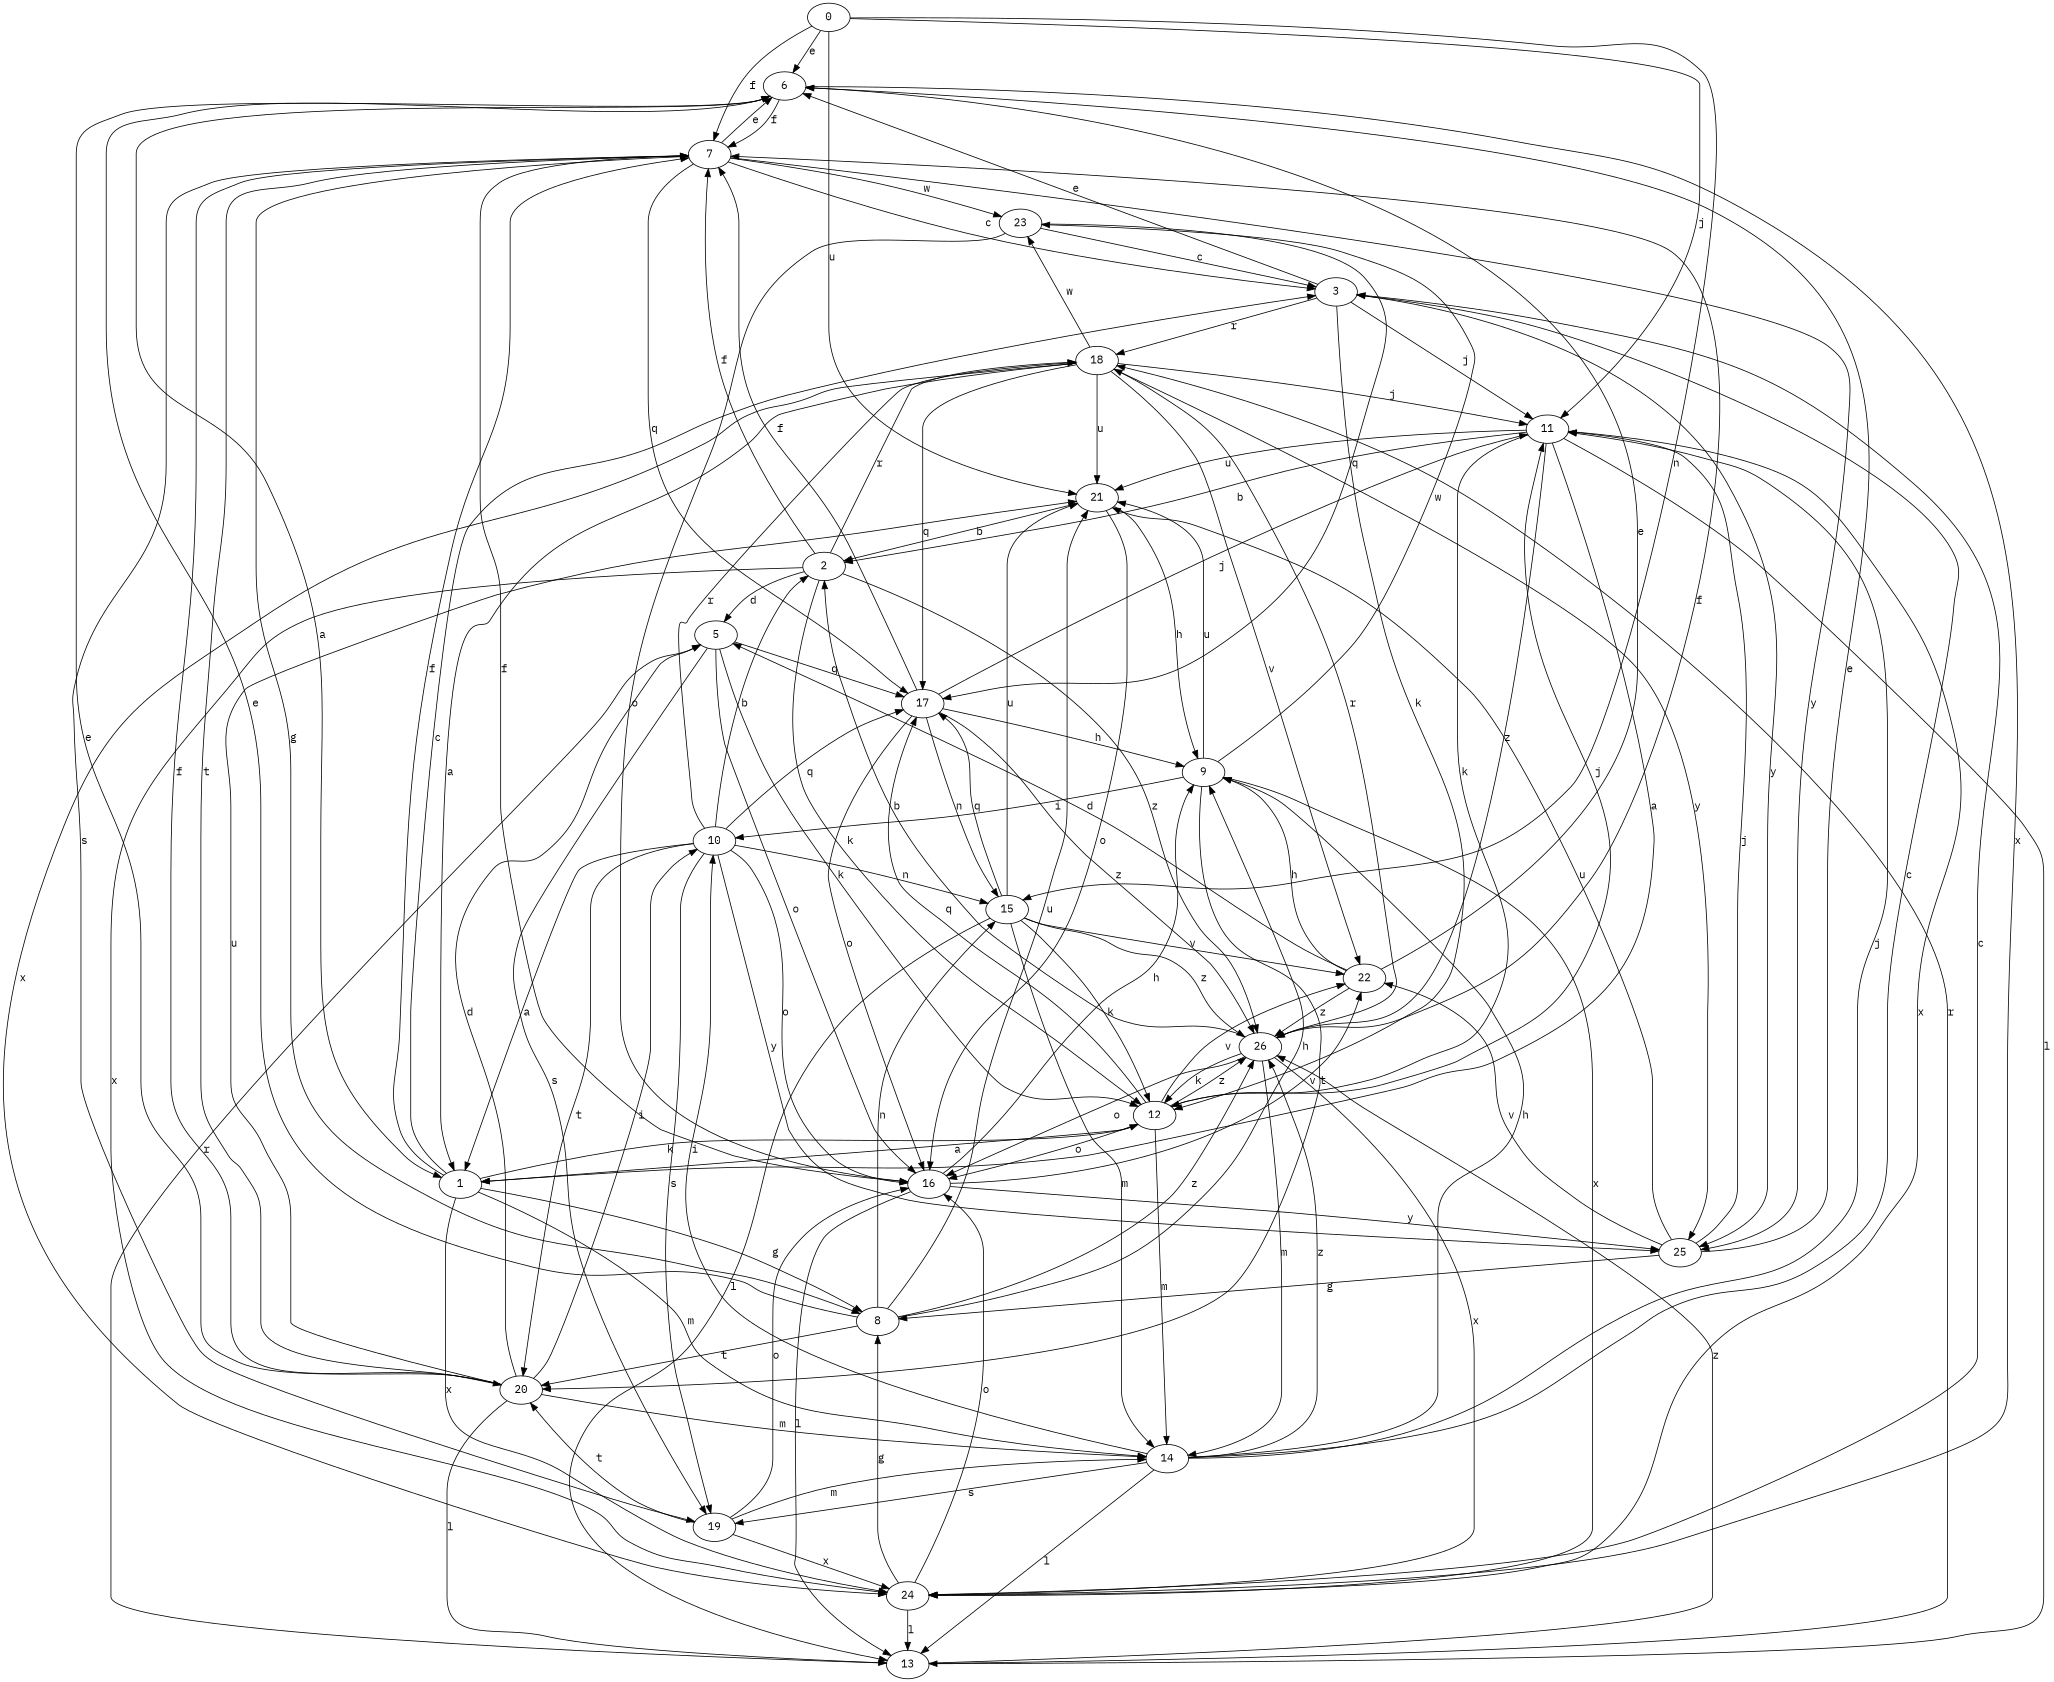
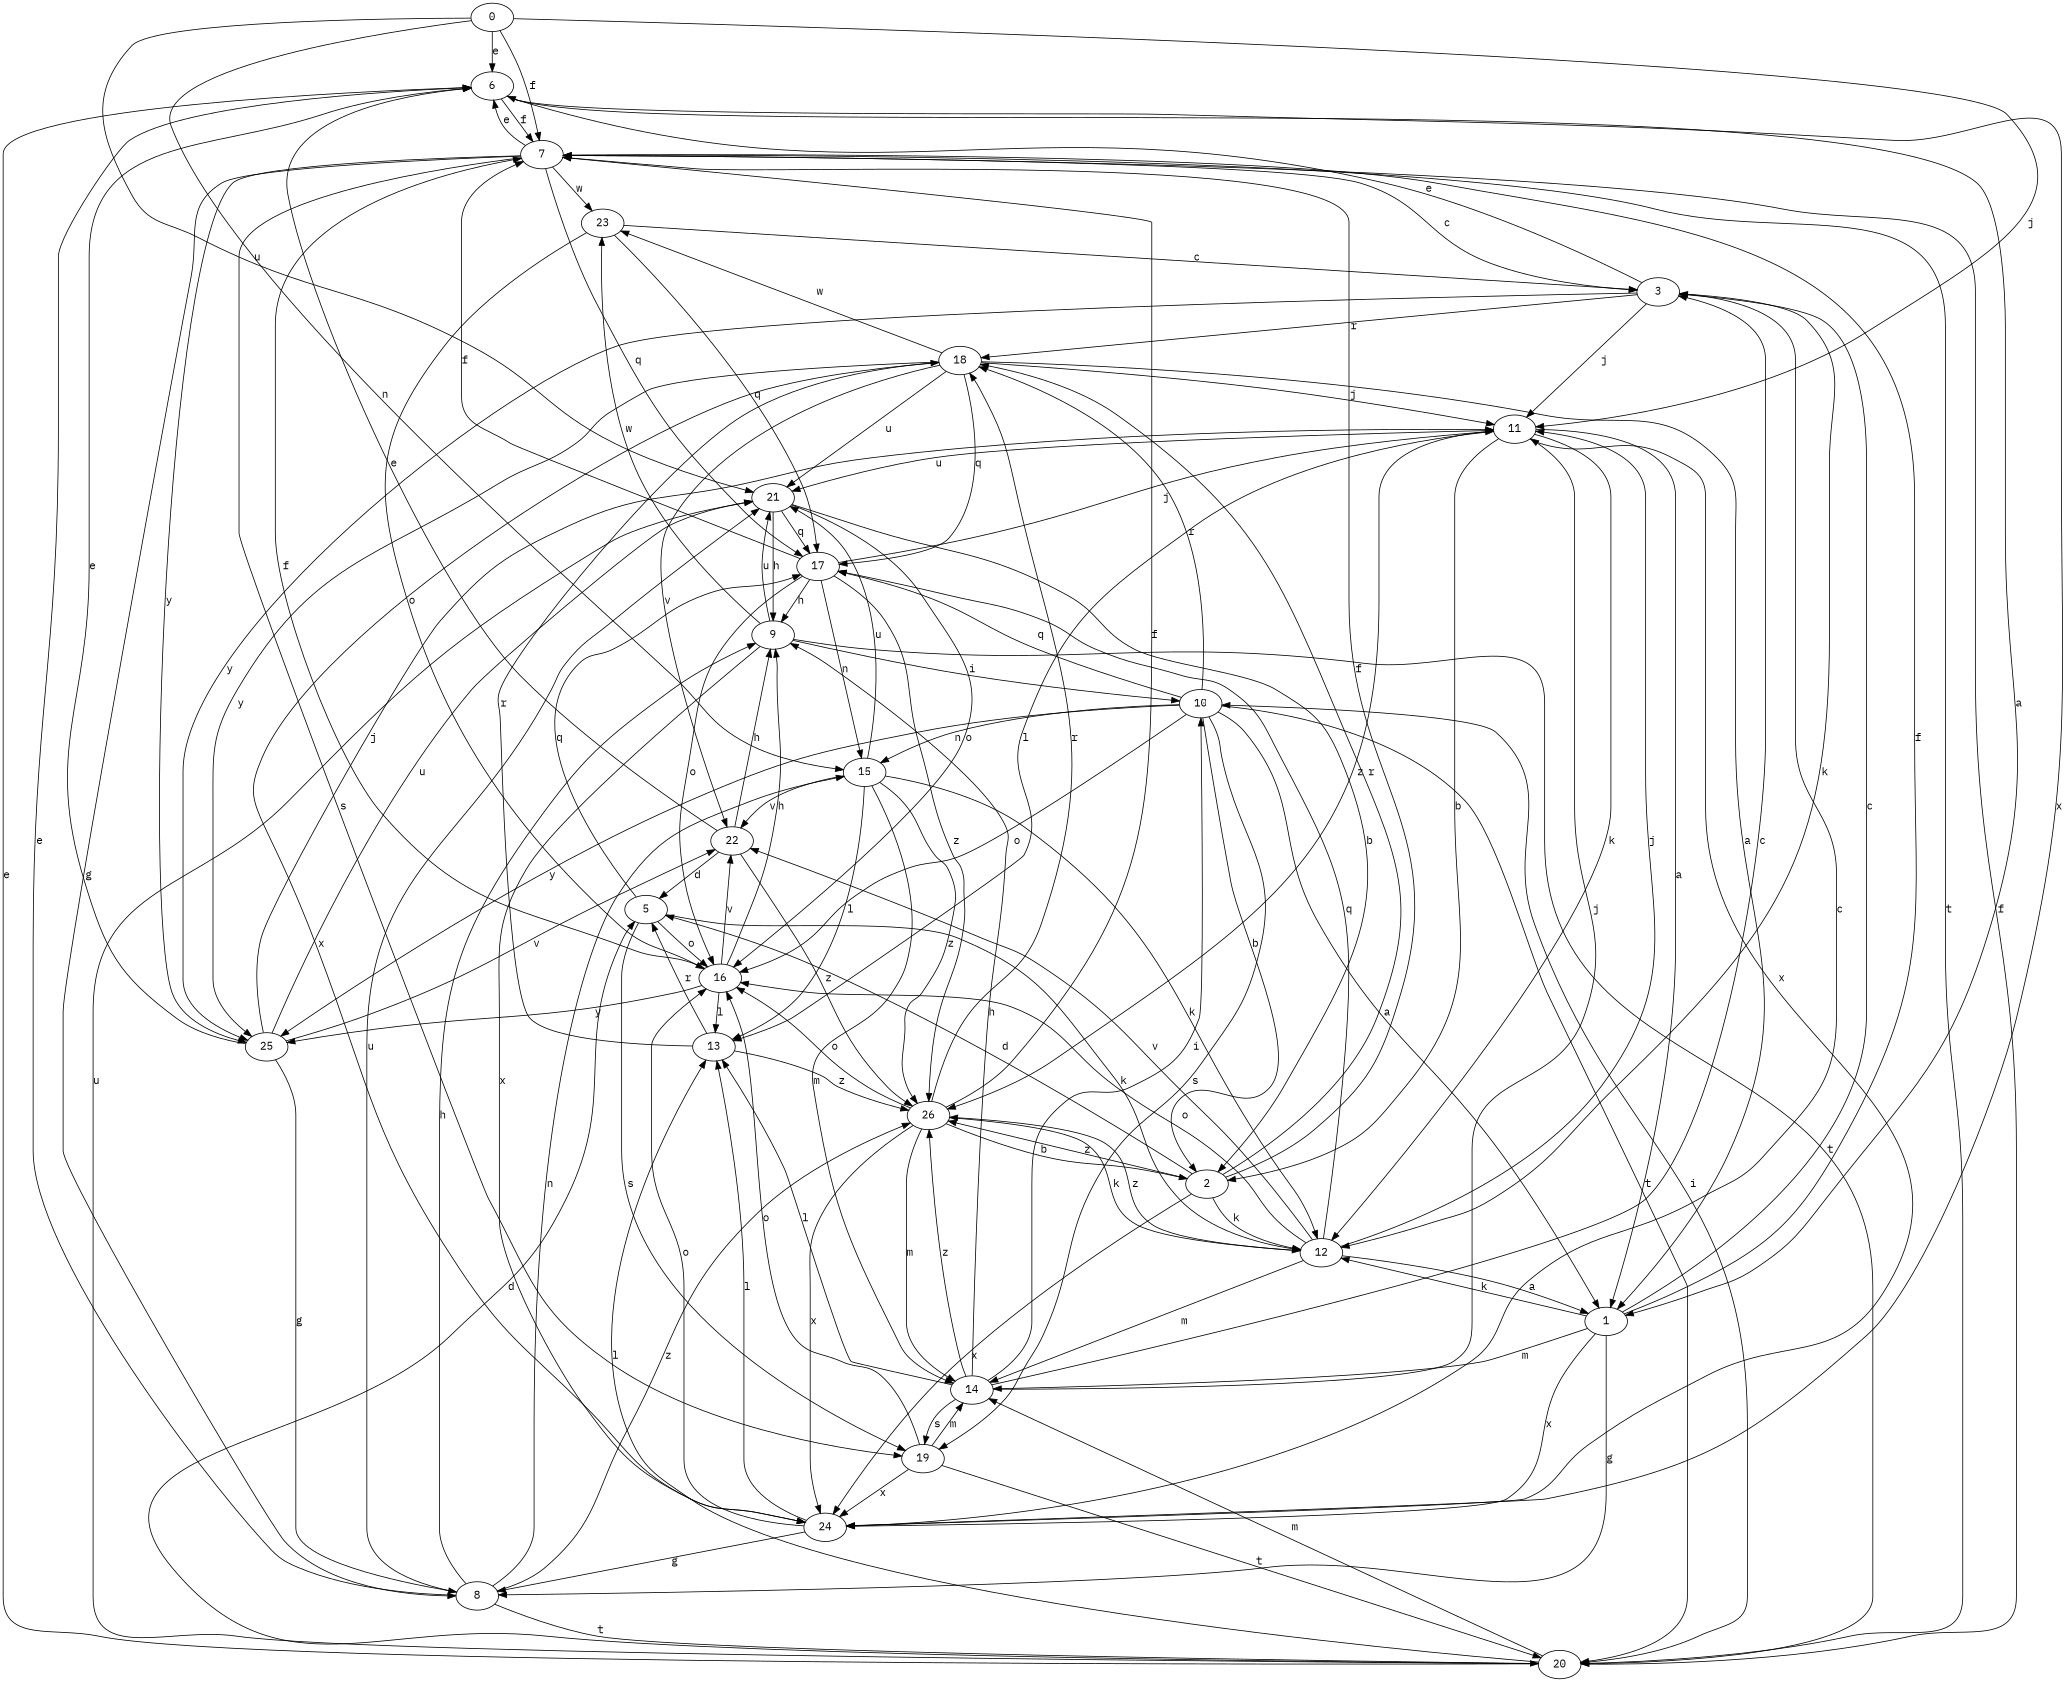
edge "15" -> "17": now "21" -> "17"
